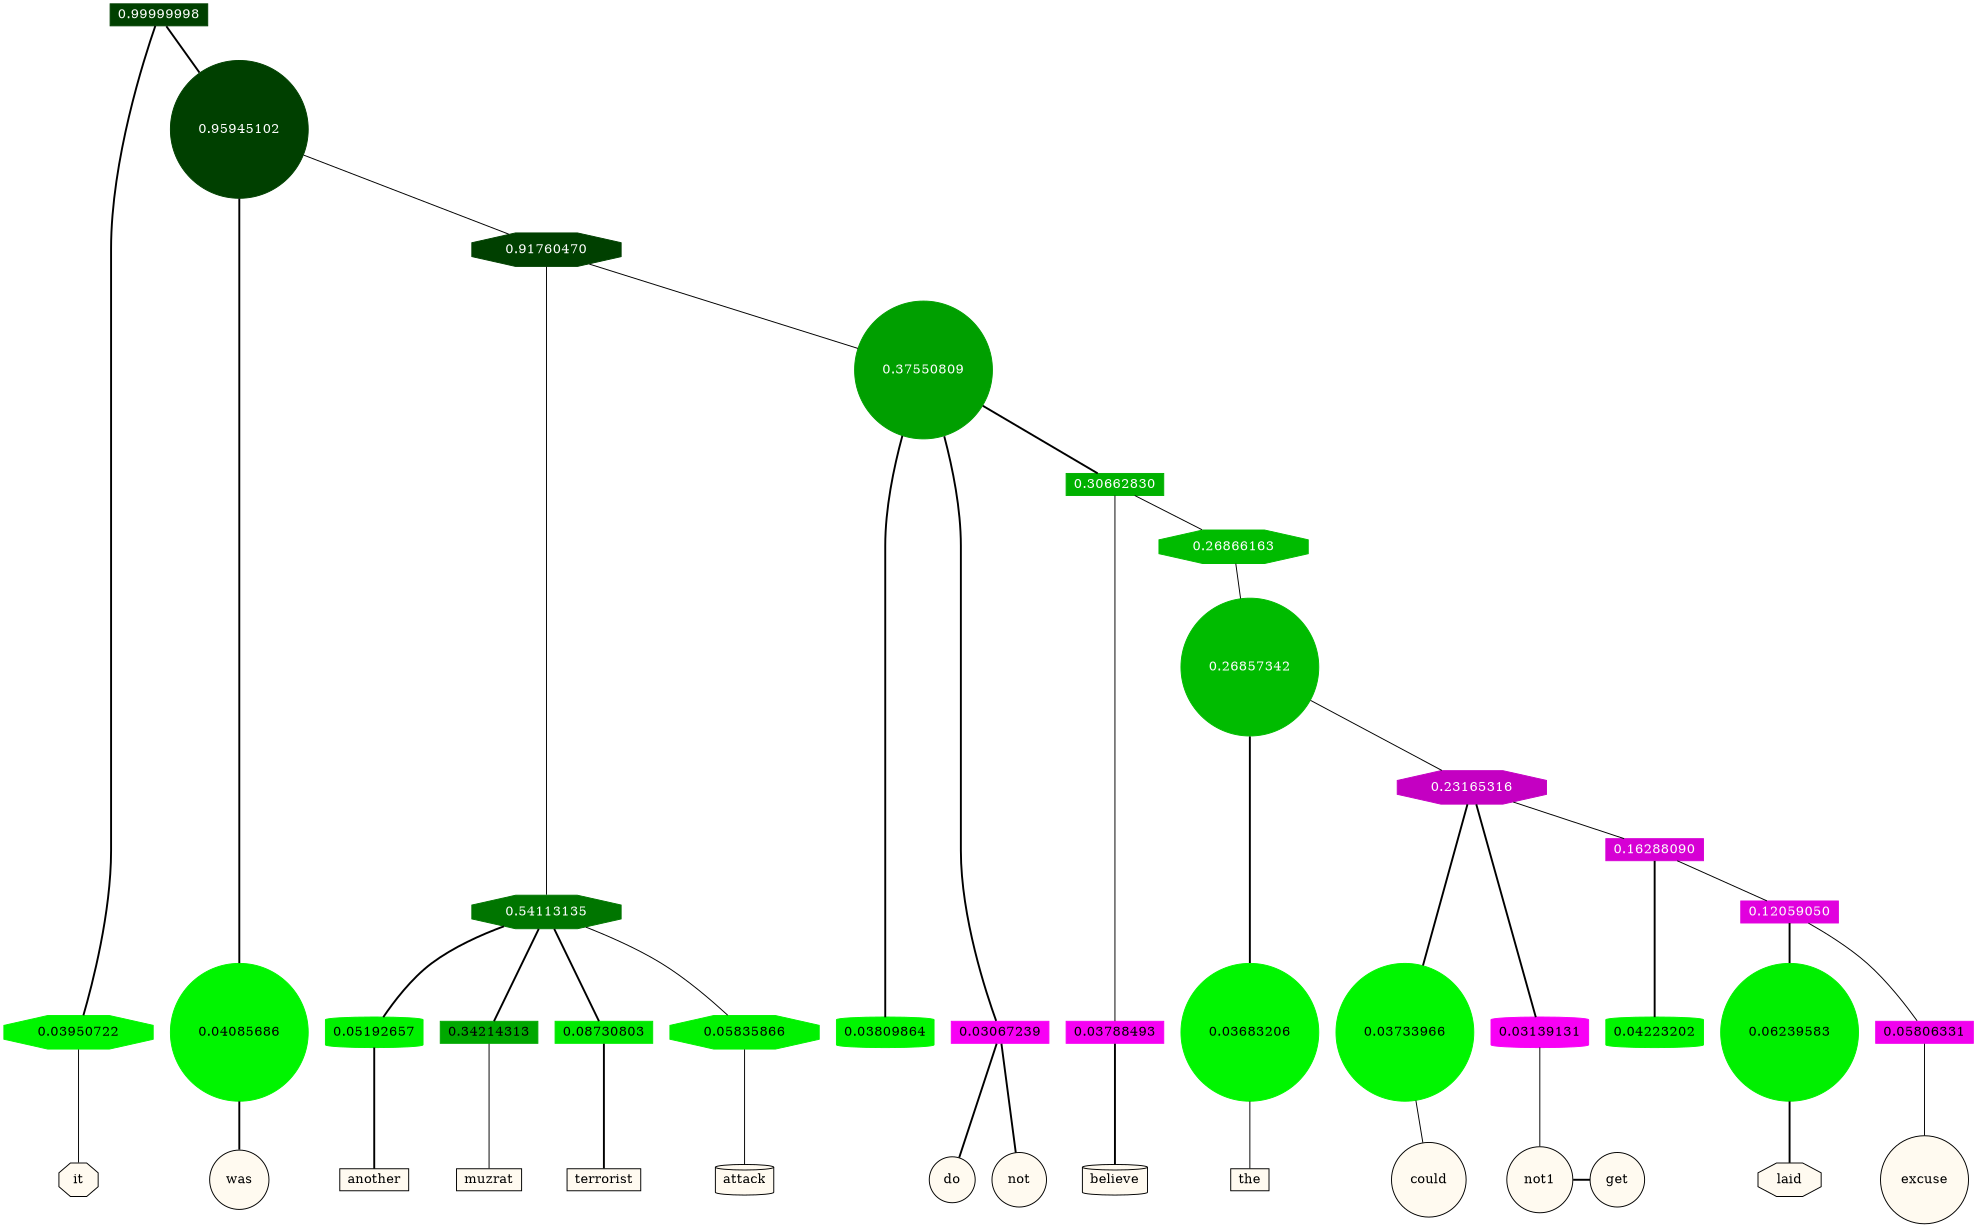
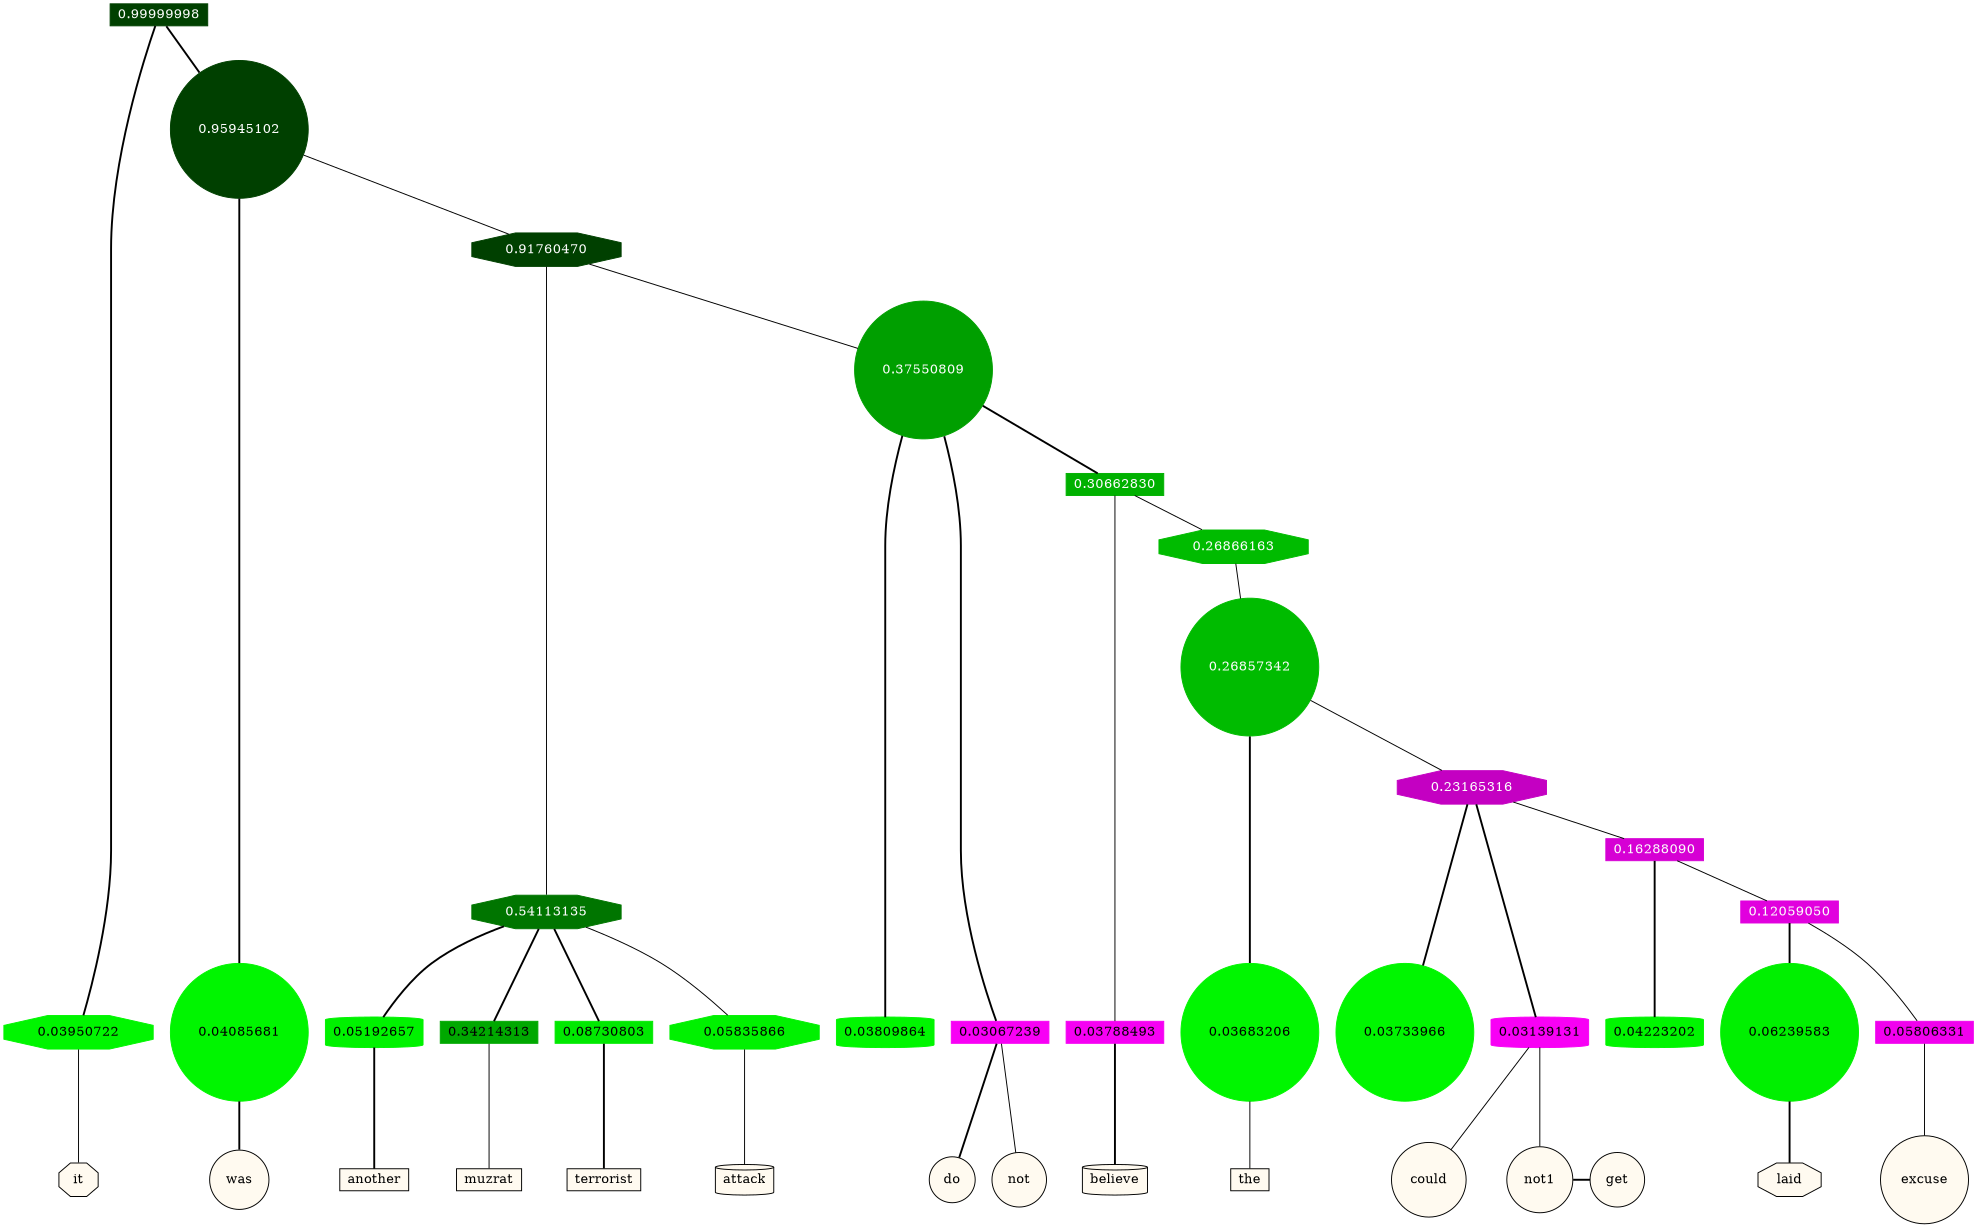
node "0.04085686": label "0.04085686" -> "0.04085681"
edge "0.03067239" -- "not": style bold -> solid
edge "0.03733966" -- "could": now "0.03139131" -- "could"
